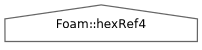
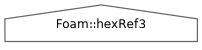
node "Foam::hexRef4": label "Foam::hexRef4" -> "Foam::hexRef3"
